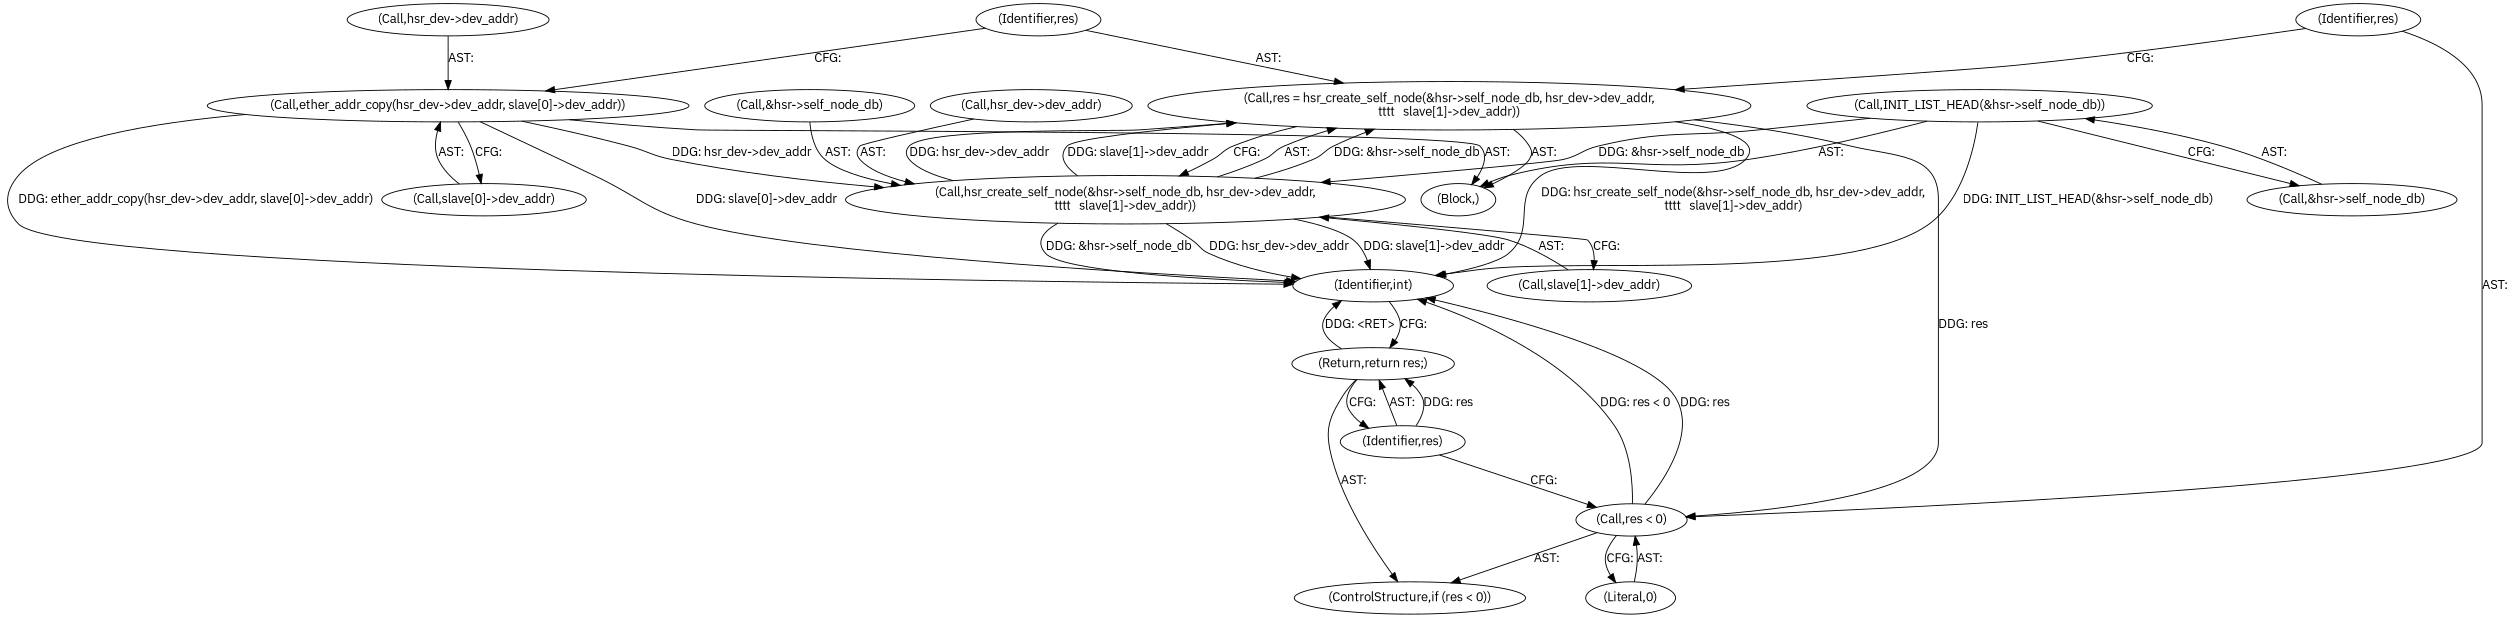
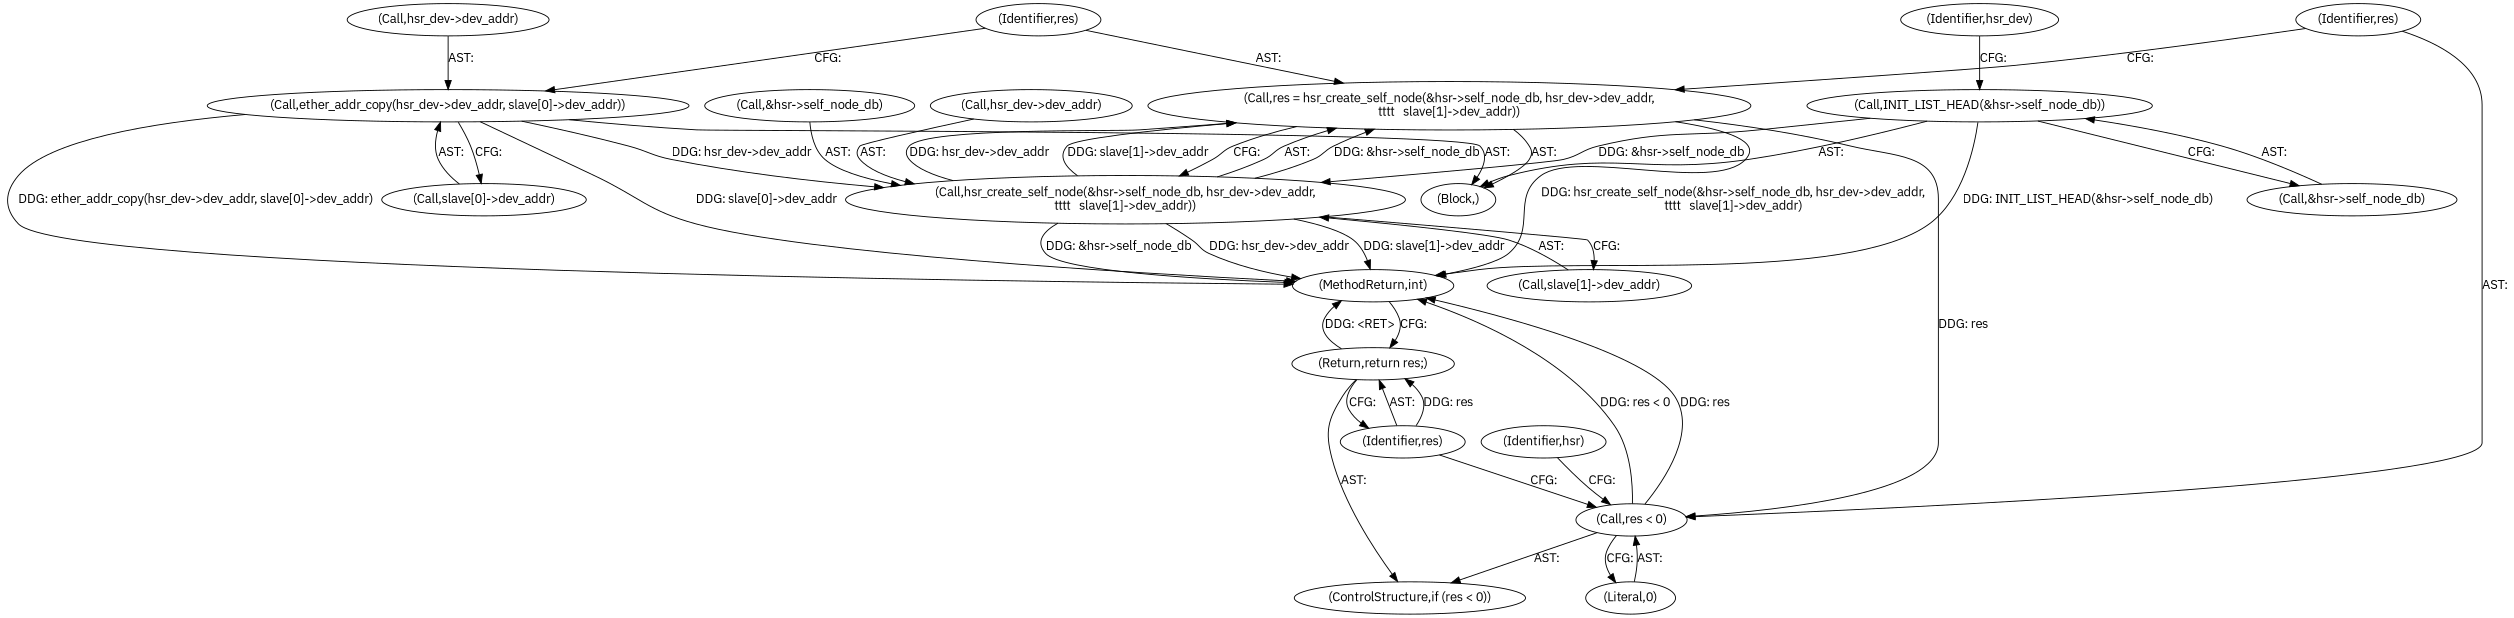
node "(Identifier,hsr_dev)": added
node "(Identifier,int)": label "(Identifier,int)" -> "(MethodReturn,int)"
node "(Identifier,hsr)": added
